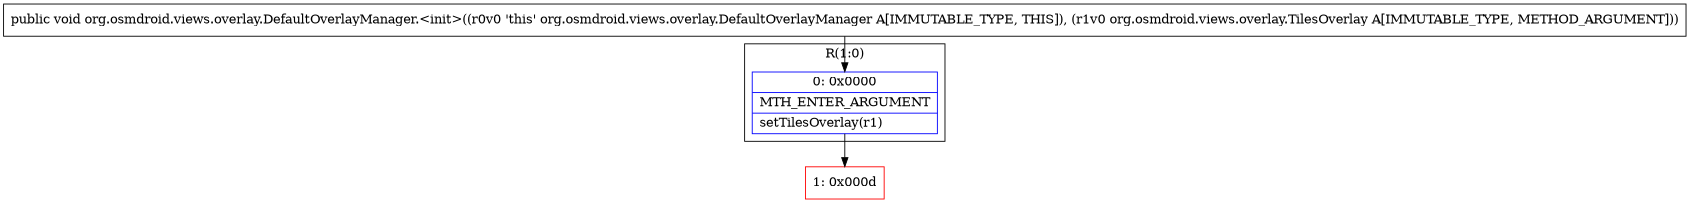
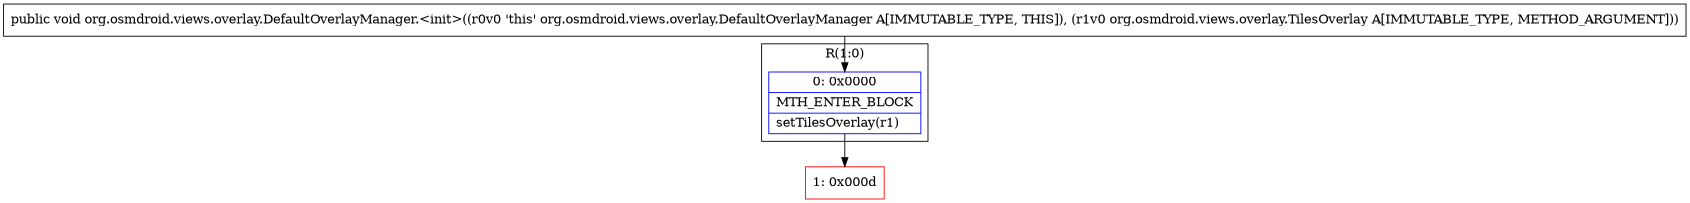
node "0: 0x0000": text "MTH_ENTER_ARGUMENT" -> "MTH_ENTER_BLOCK"
